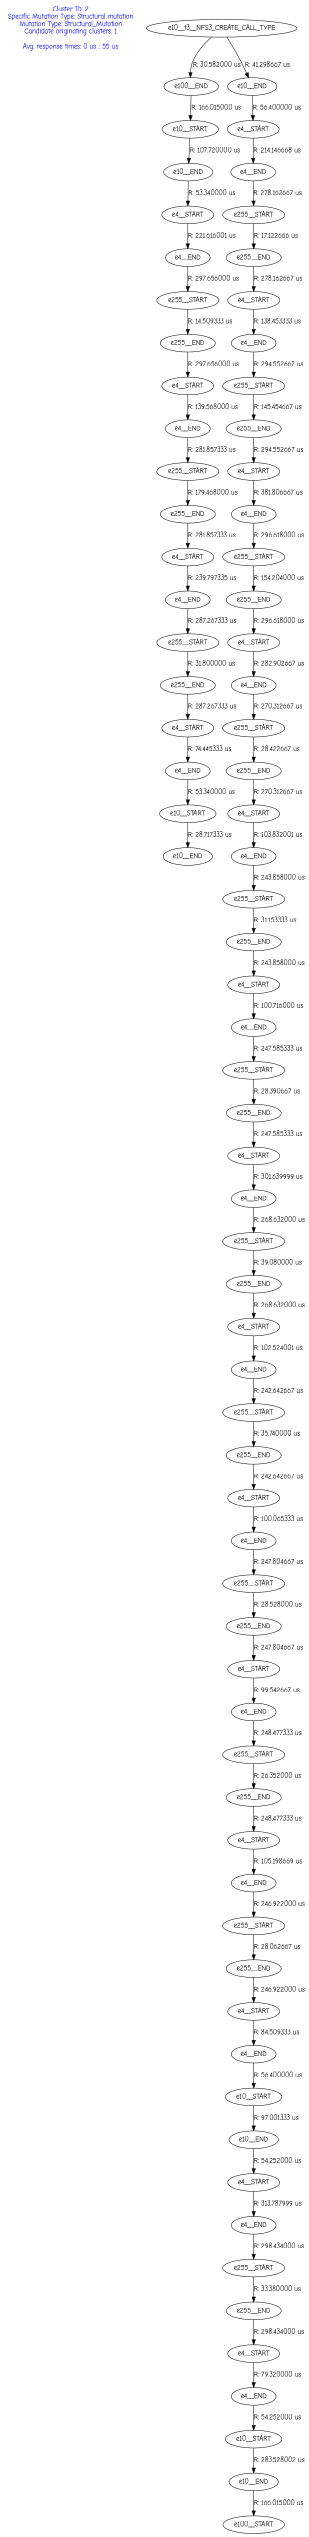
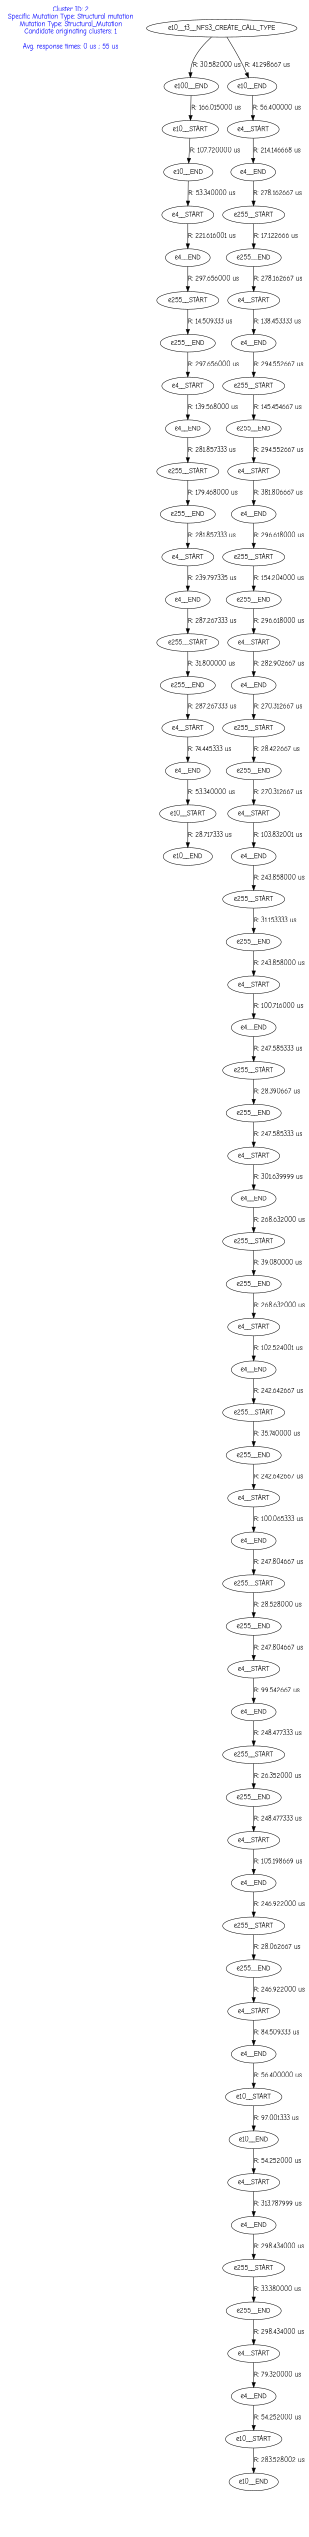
node "e100__START": removed
